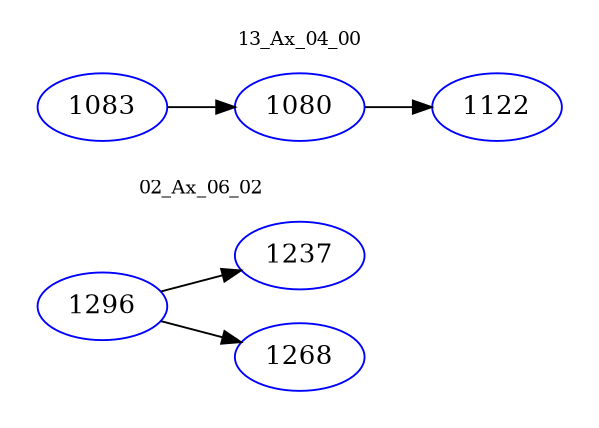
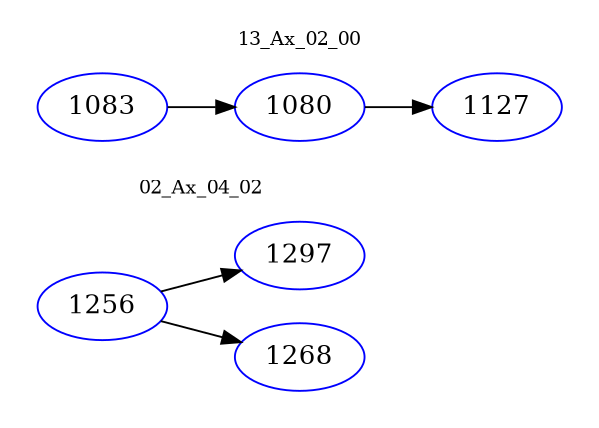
cluster "13_Ax_04_00": label "13_Ax_04_00" -> "13_Ax_02_00"
node "1122": label "1122" -> "1127"
cluster "02_Ax_06_02": label "02_Ax_06_02" -> "02_Ax_04_02"
node "1237": label "1237" -> "1297"
node "1296": label "1296" -> "1256"
